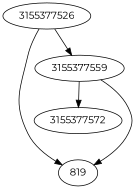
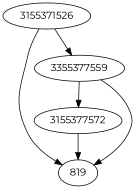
node "3155377526": label "3155377526" -> "3155371526"
node "3155377559": label "3155377559" -> "3355377559"
edge "3155377572" -> "819": added
